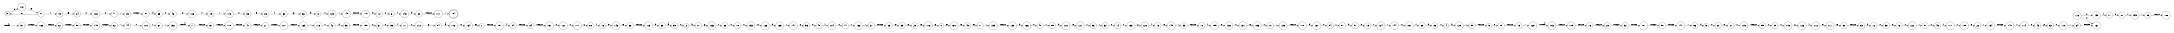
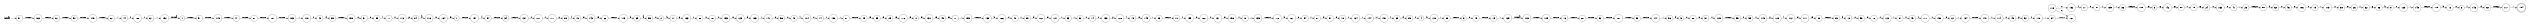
edge "80" -> "3": now "108" -> "3"
